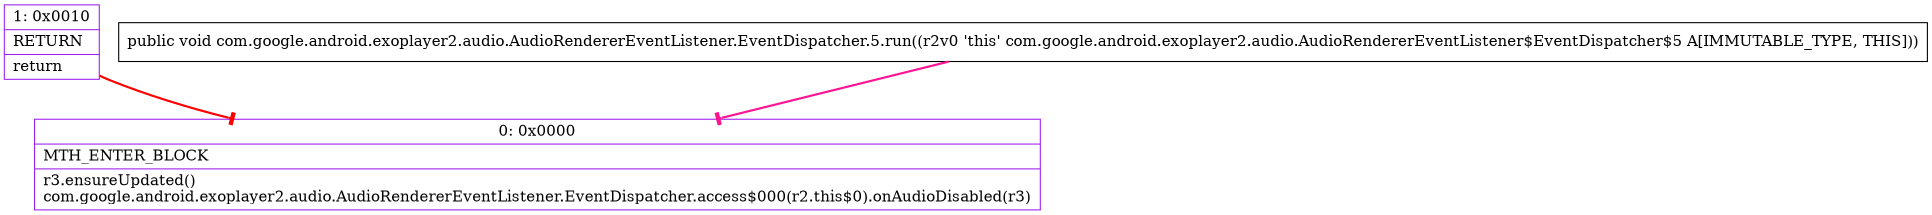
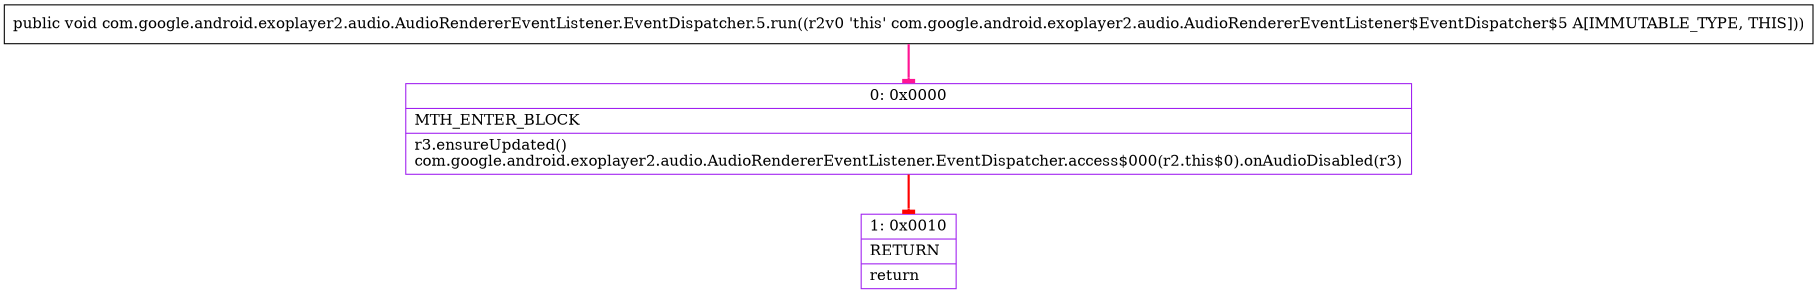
edge "1: 0x0010" -> "0: 0x0000": reversed
